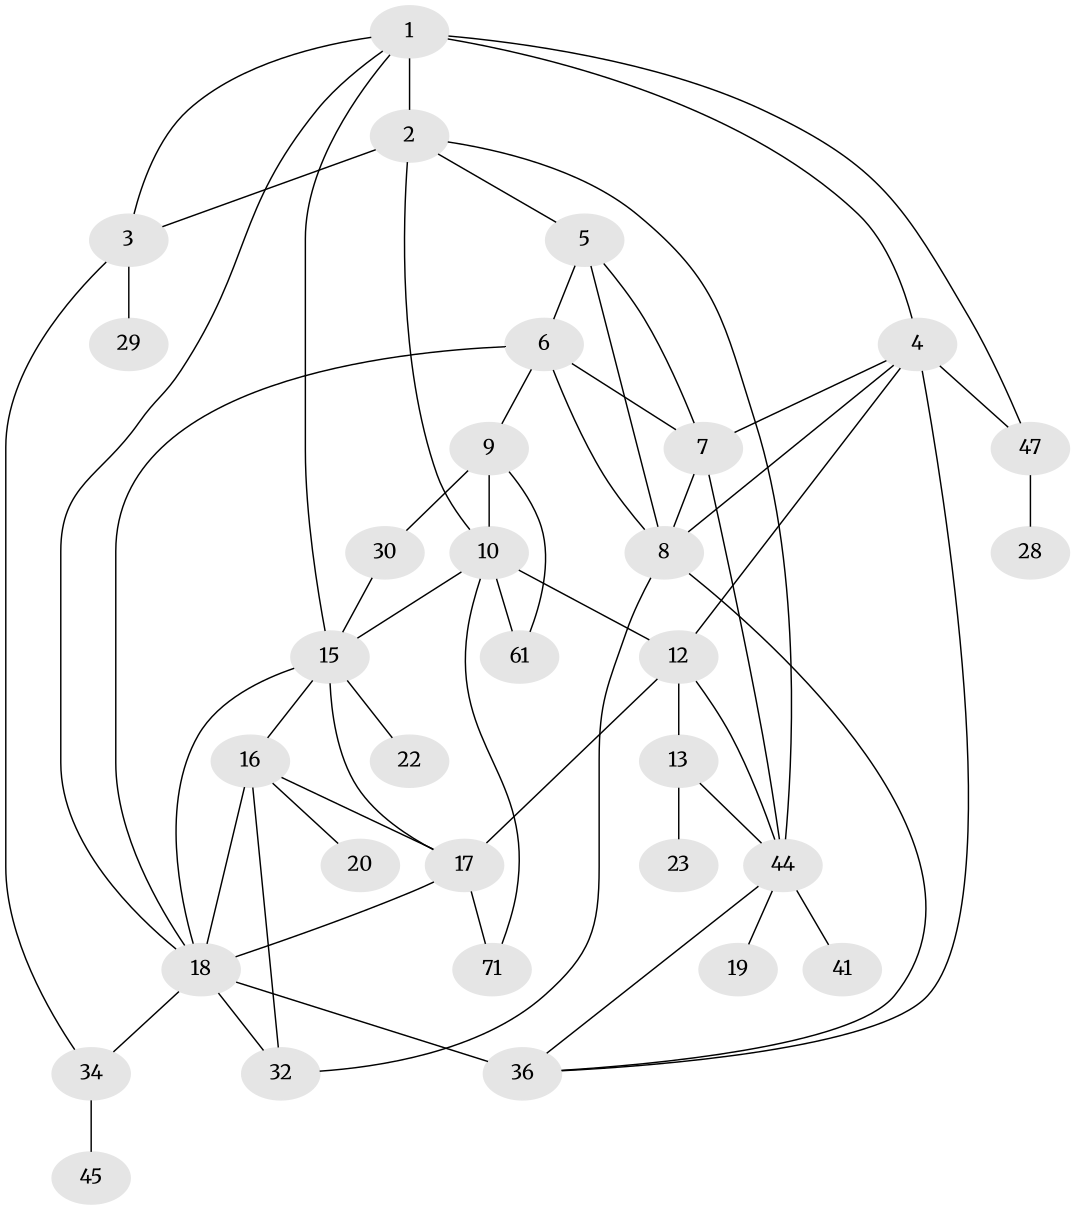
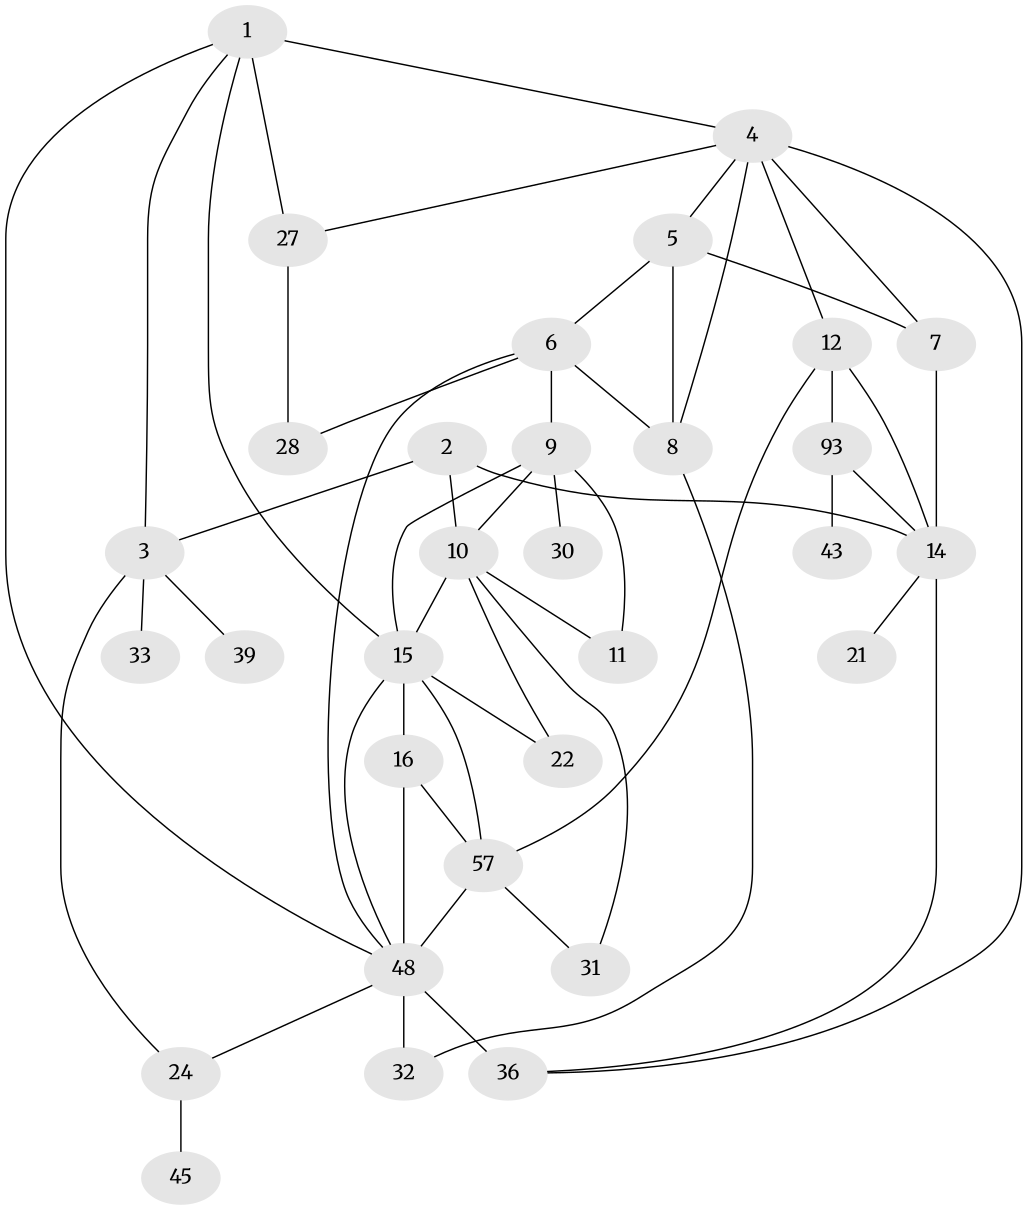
edge "1" -- "2": removed
edge "2" -- "5": now "4" -- "5"
node "29": label "29" -> "39"
edge "6" -- "7": now "6" -- "28"
node "47": label "47" -> "27"
edge "7" -- "8": removed
edge "30" -- "15": now "9" -- "15"
edge "10" -- "12": now "10" -- "22"
node "33": added
node "61": label "61" -> "11"
node "13": label "13" -> "93"
node "20": removed
node "17": label "17" -> "57"
node "23": label "23" -> "43"
node "44": label "44" -> "14"
edge "16" -- "32": removed
edge "8" -- "36": removed
node "18": label "18" -> "48"
node "71": label "71" -> "31"
node "19": removed
node "41": label "41" -> "21"
node "34": label "34" -> "24"
